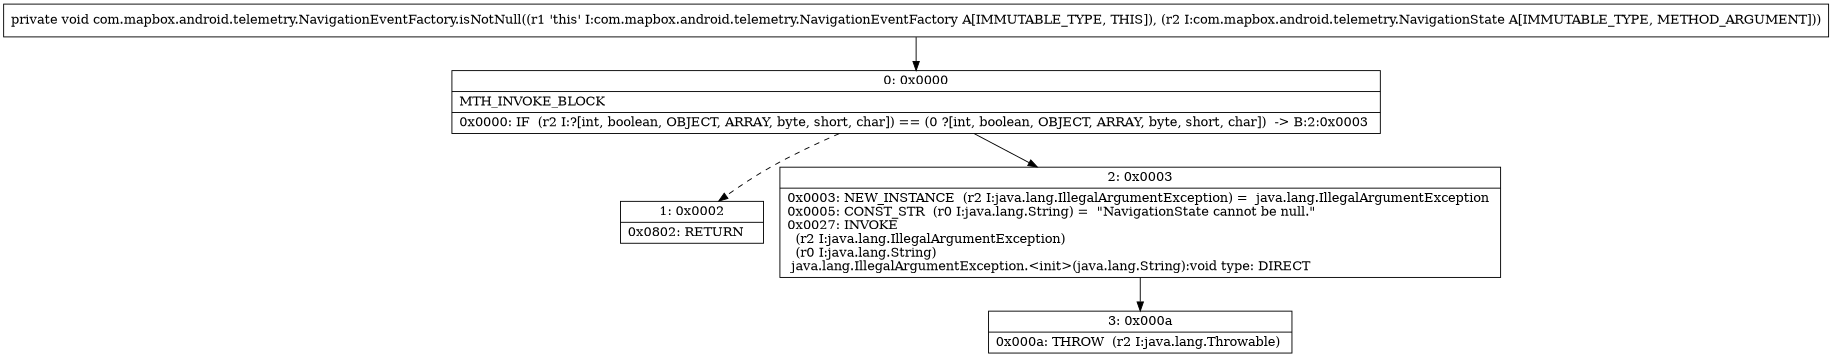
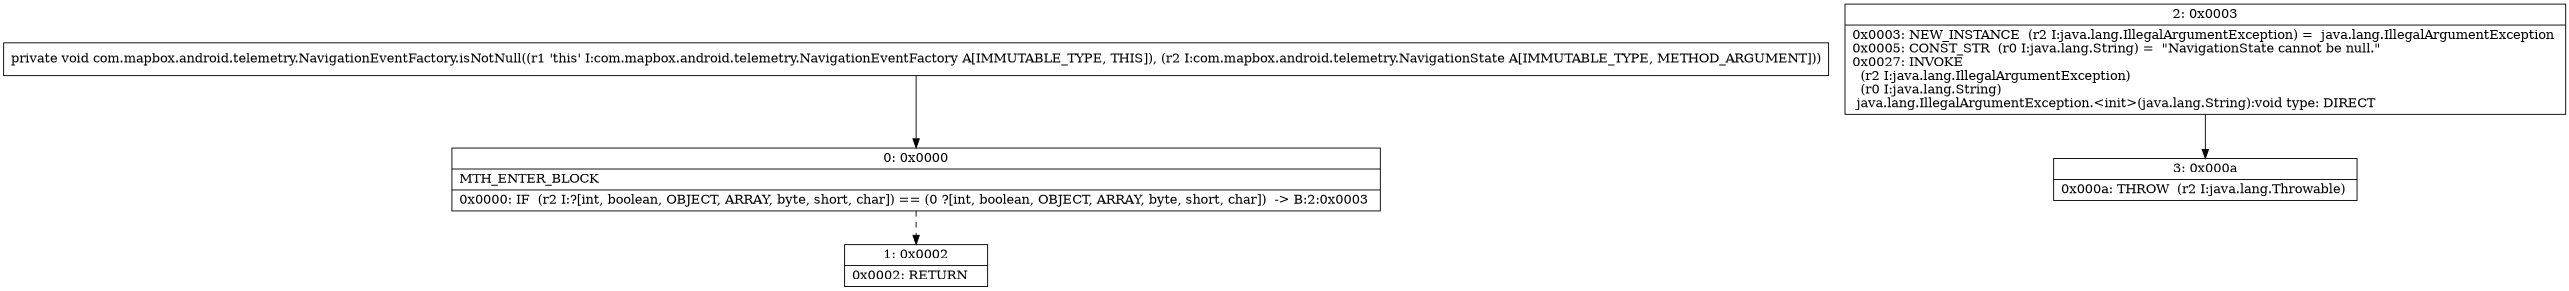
node "0: 0x0000": text "MTH_INVOKE_BLOCK" -> "MTH_ENTER_BLOCK"
edge "0: 0x0000" -> "2: 0x0003": removed
node "1: 0x0002": text "0x0802: RETURN" -> "0x0002: RETURN"
